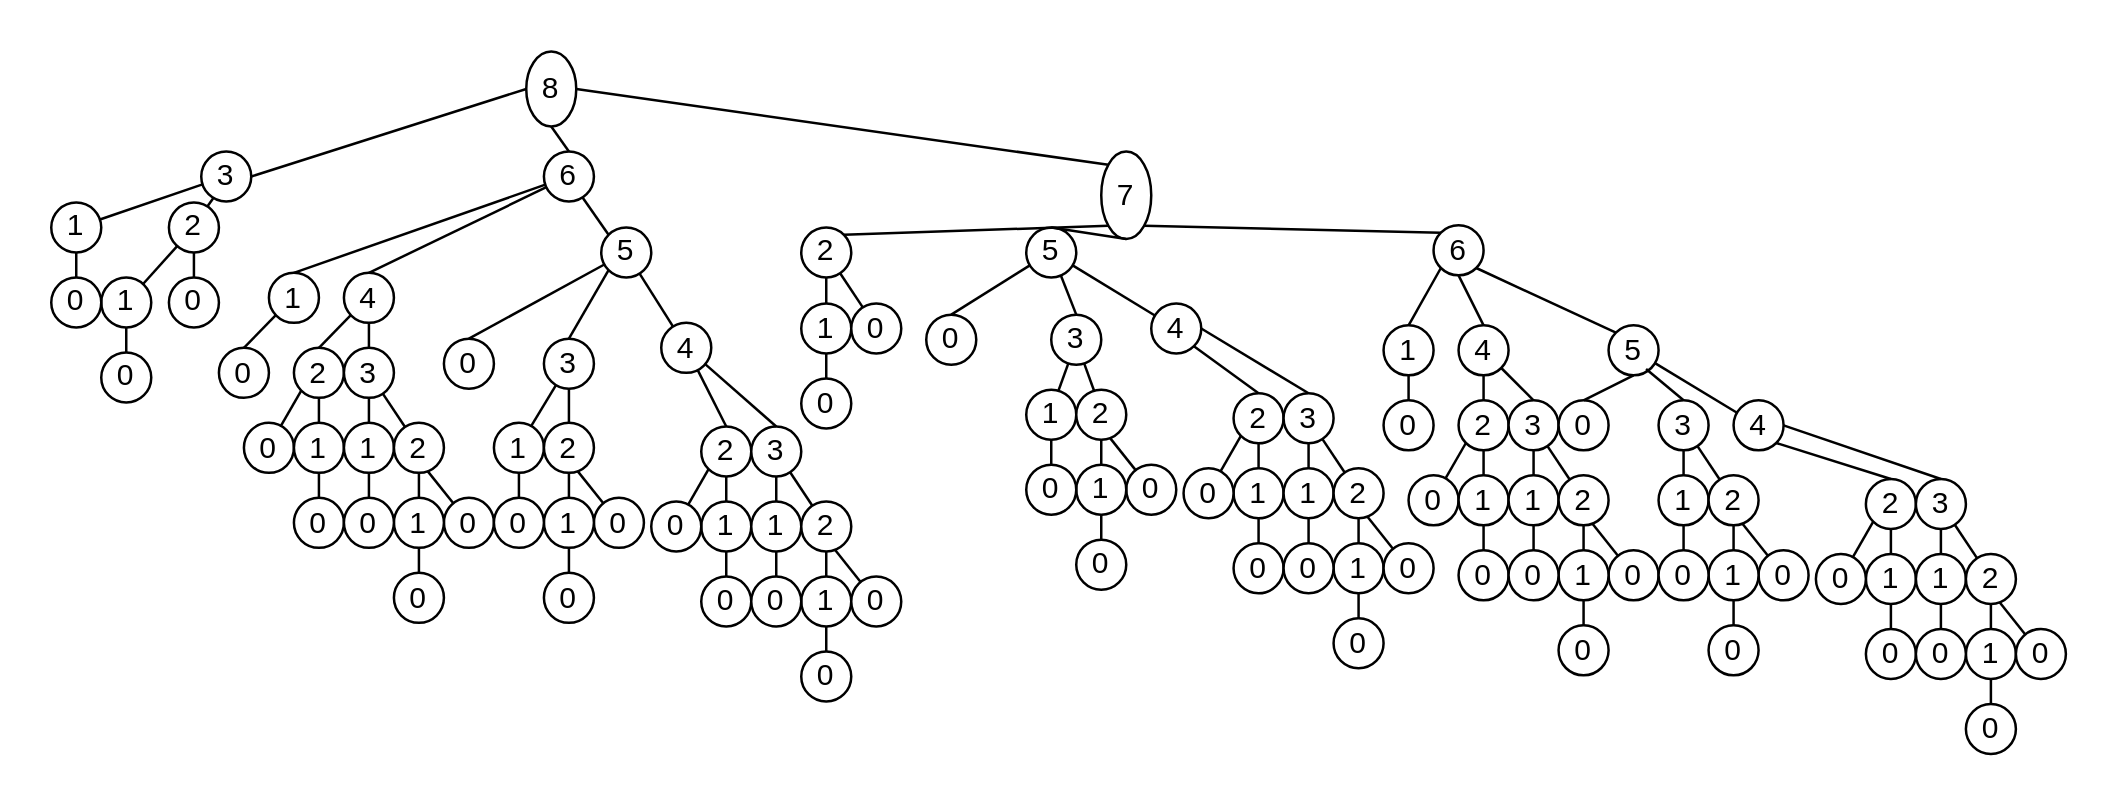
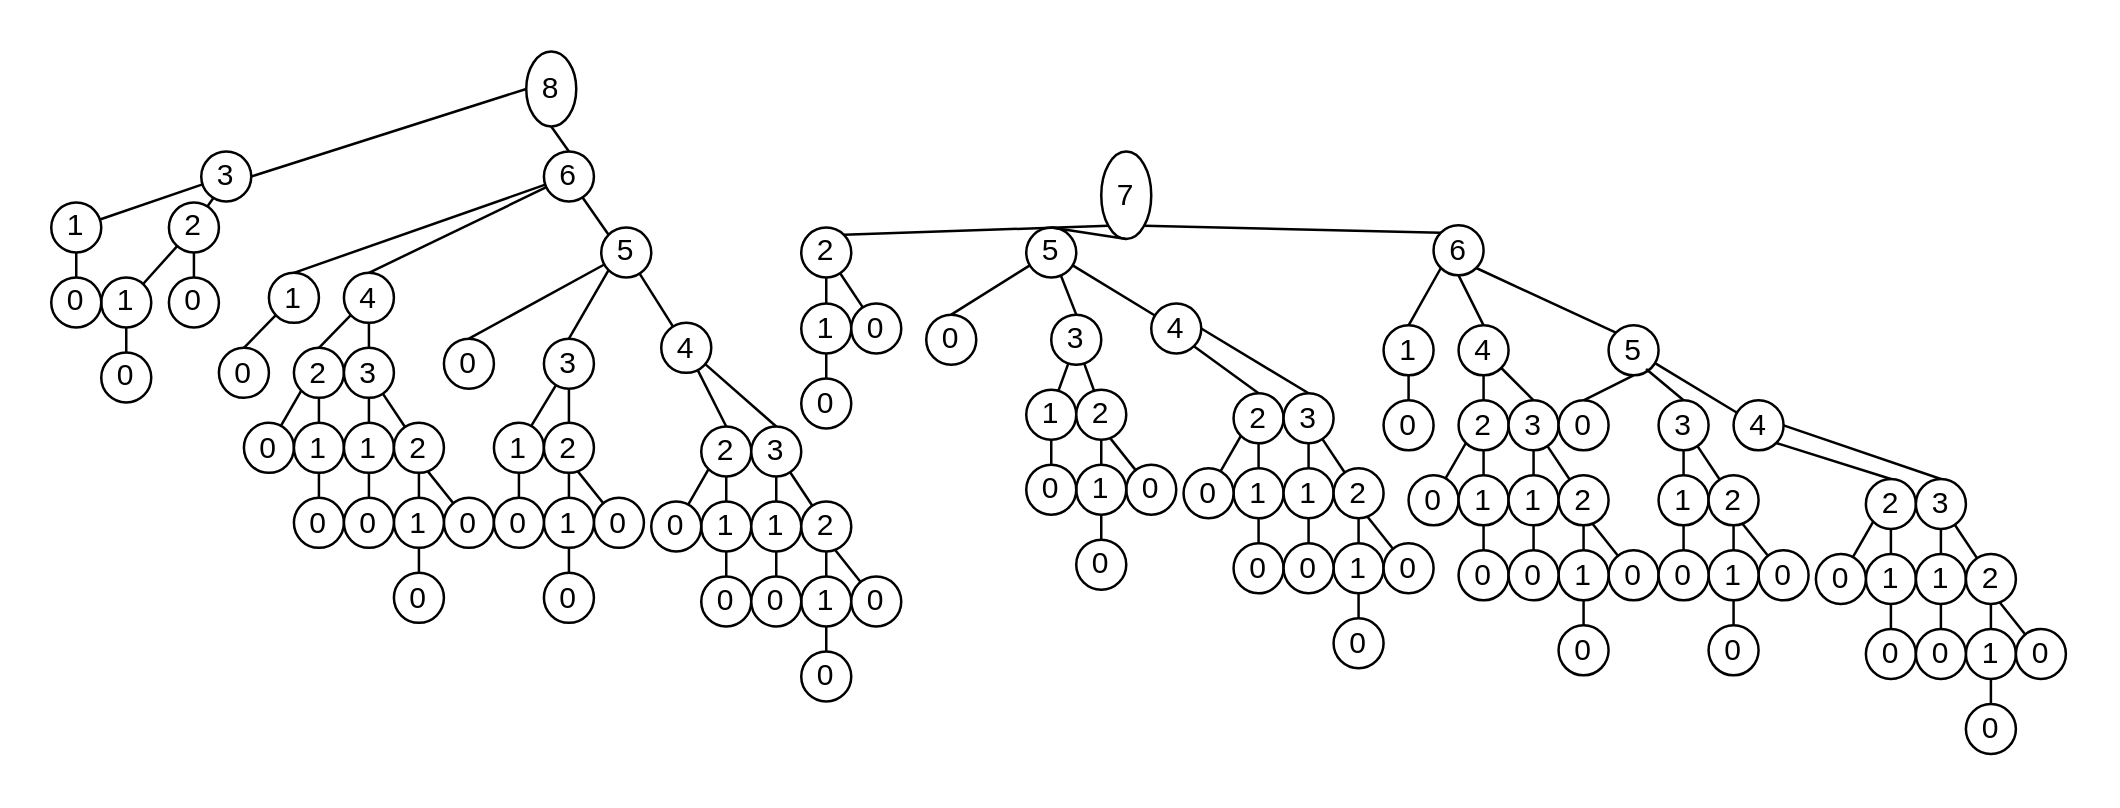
edge "8" -- "7": removed
